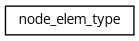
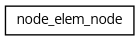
node "node_elem_type": label "node_elem_type" -> "node_elem_node"
